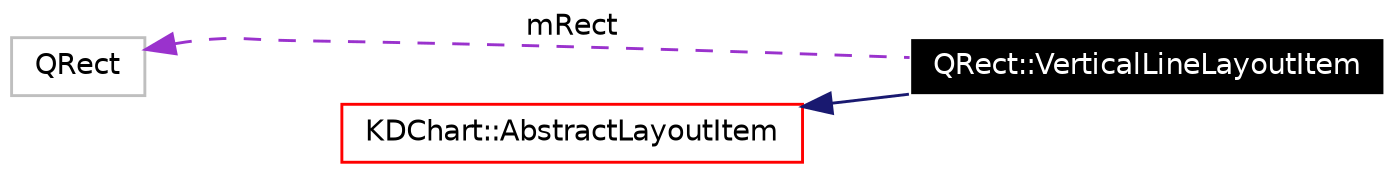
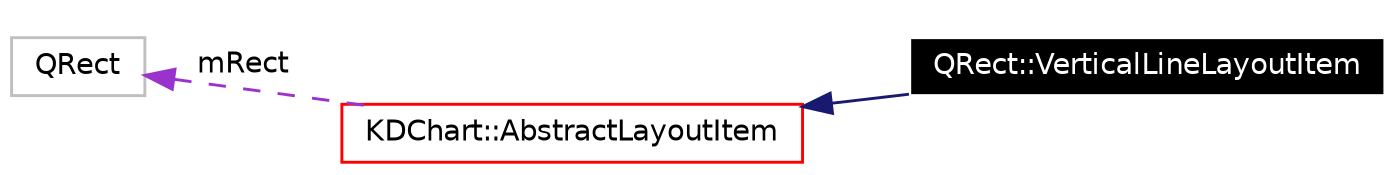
edge "QRect::VerticalLineLayoutItem" -> "QRect": now "KDChart::AbstractLayoutItem" -> "QRect"
